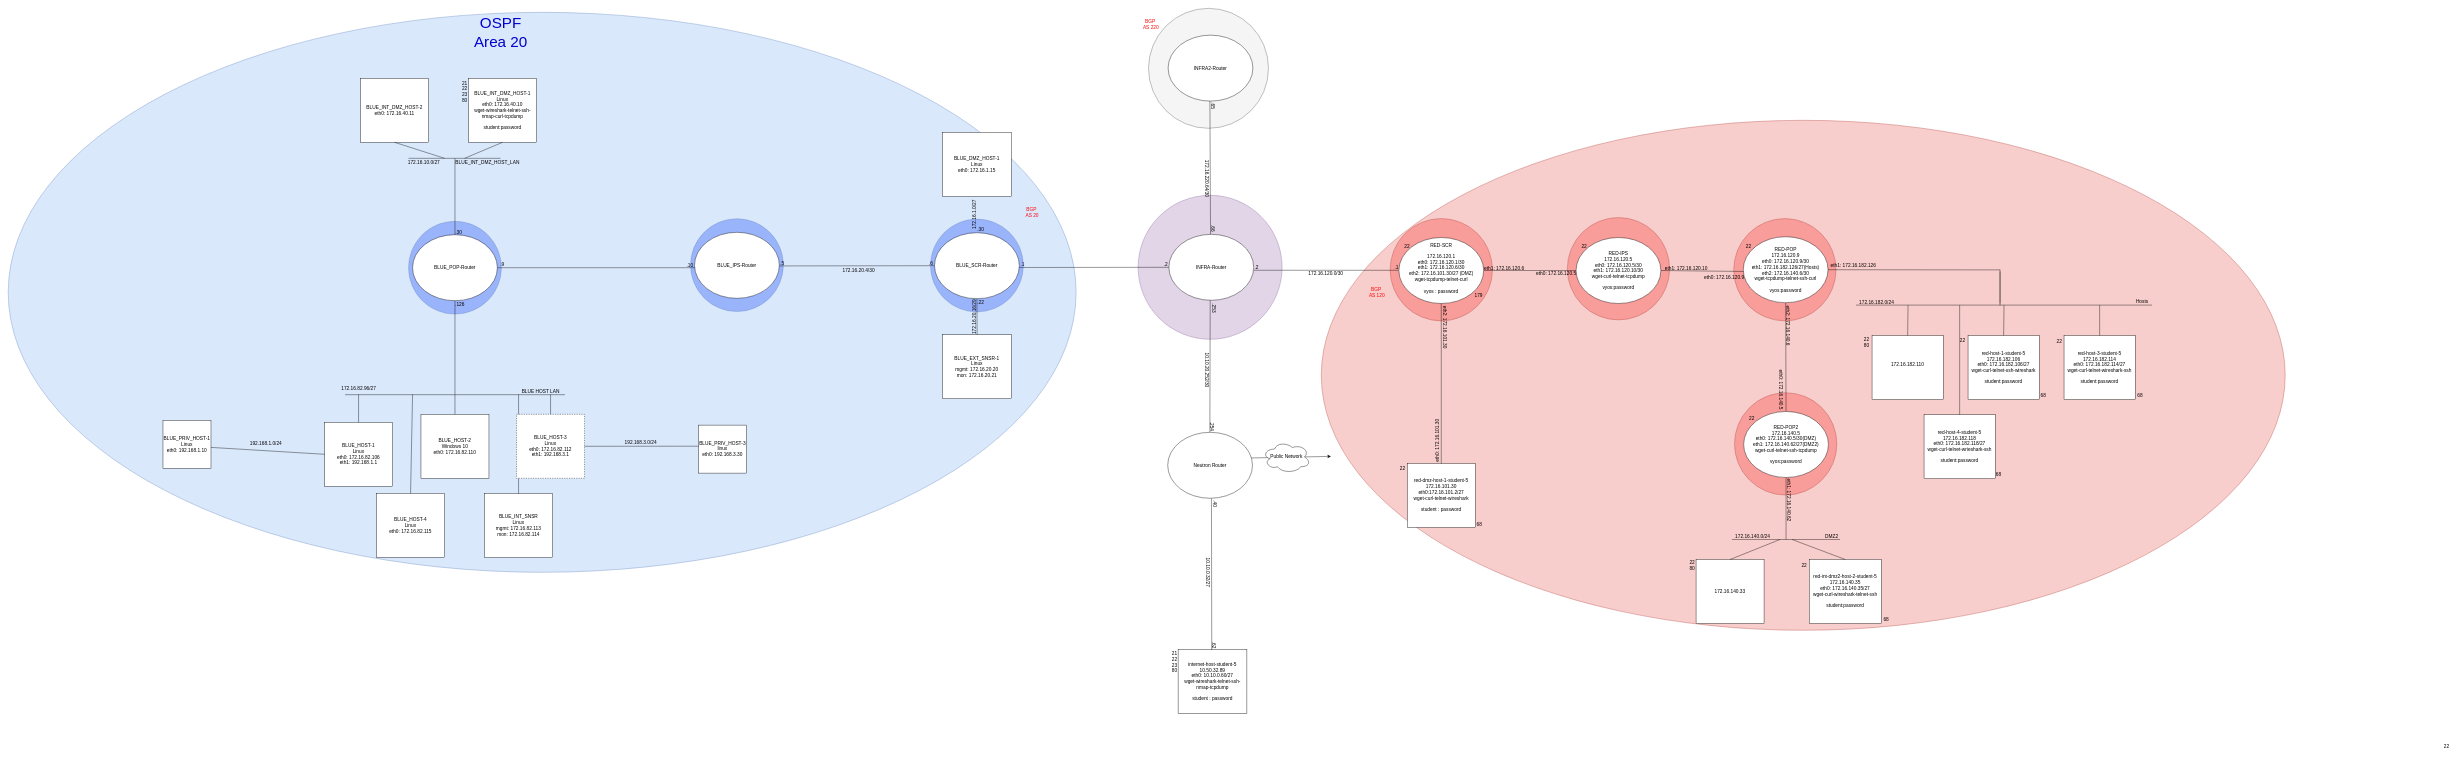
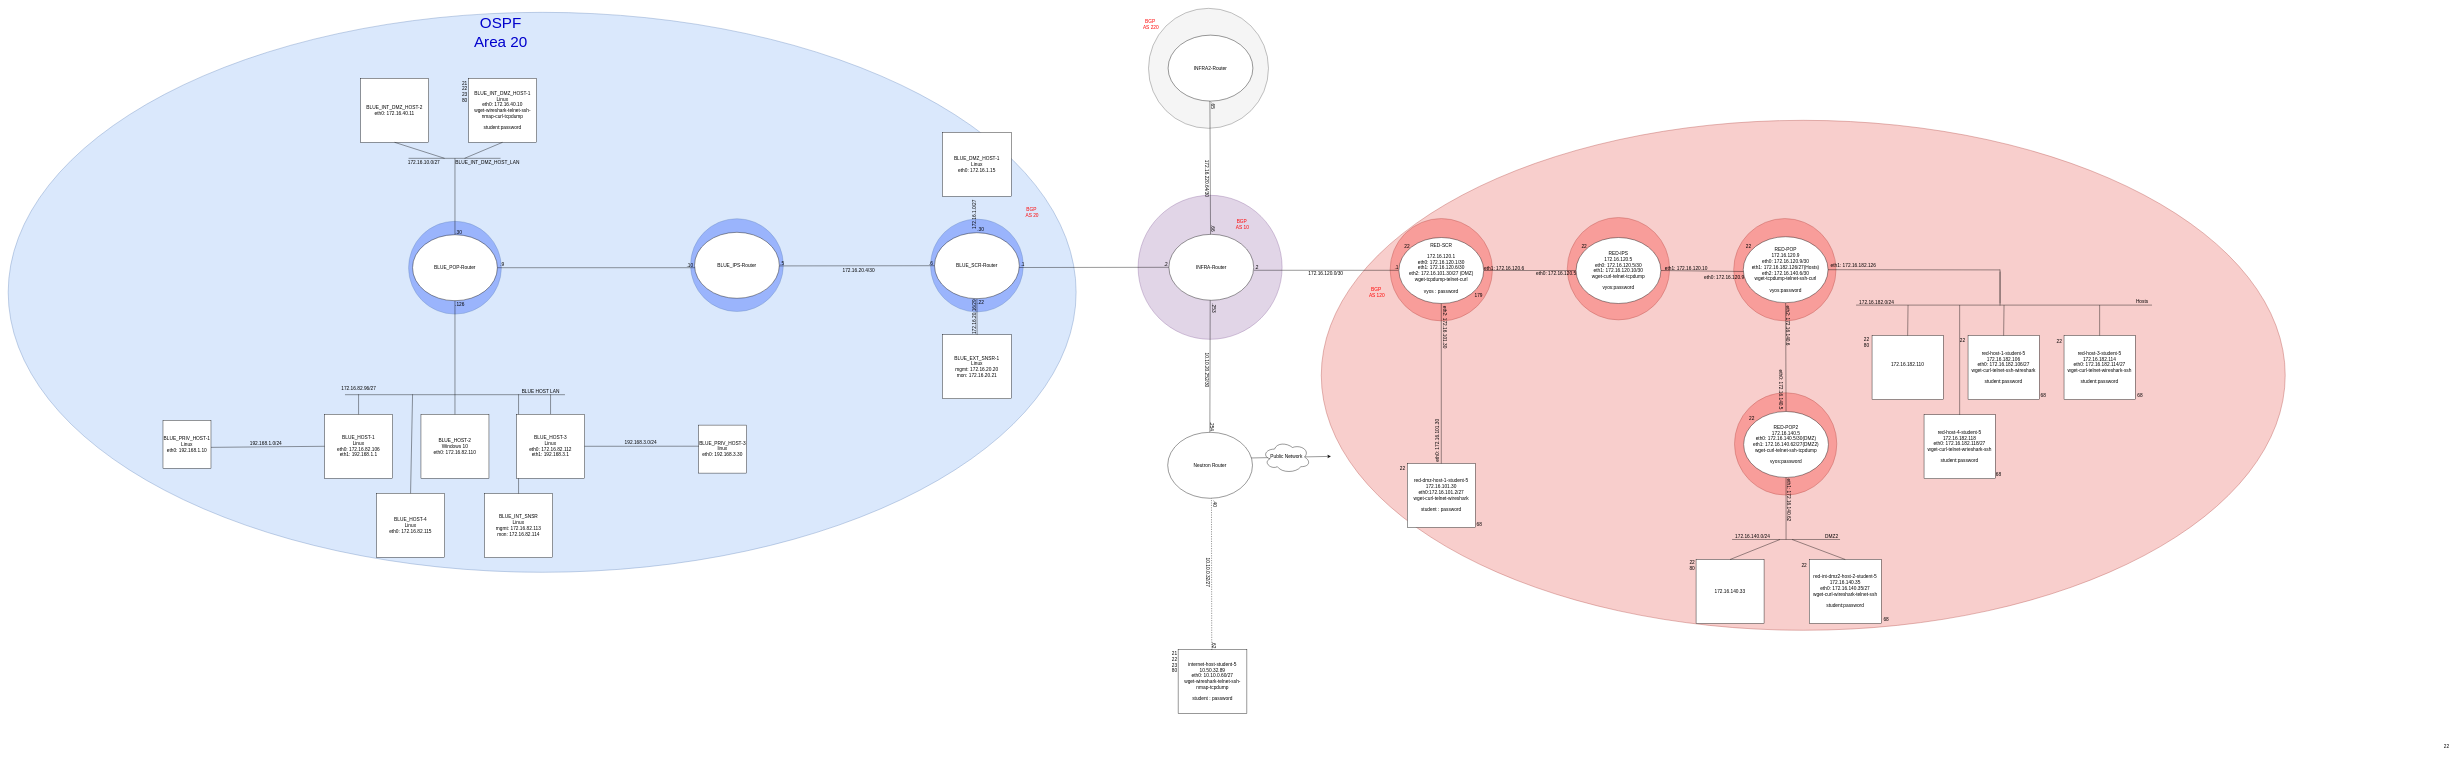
node "BGP AS 10": added
node "BLUE_HOST-3 Linux eth0: 172.16.82.112 eth1: 192.168.3.1": style dashed -> solid
node "BLUE_HOST-1 Linux eth0: 172.16.82.106 eth1: 192.168.1.1": moved (359, 454) -> (359, 446)
edge "Neutron Router" -- "internet-host-student-5 10.50.32.89 eth0: 10.10.0.60/27 wget-wireshark-telnet-ssh-nmap-tcpdump student : password": style solid -> dashed
